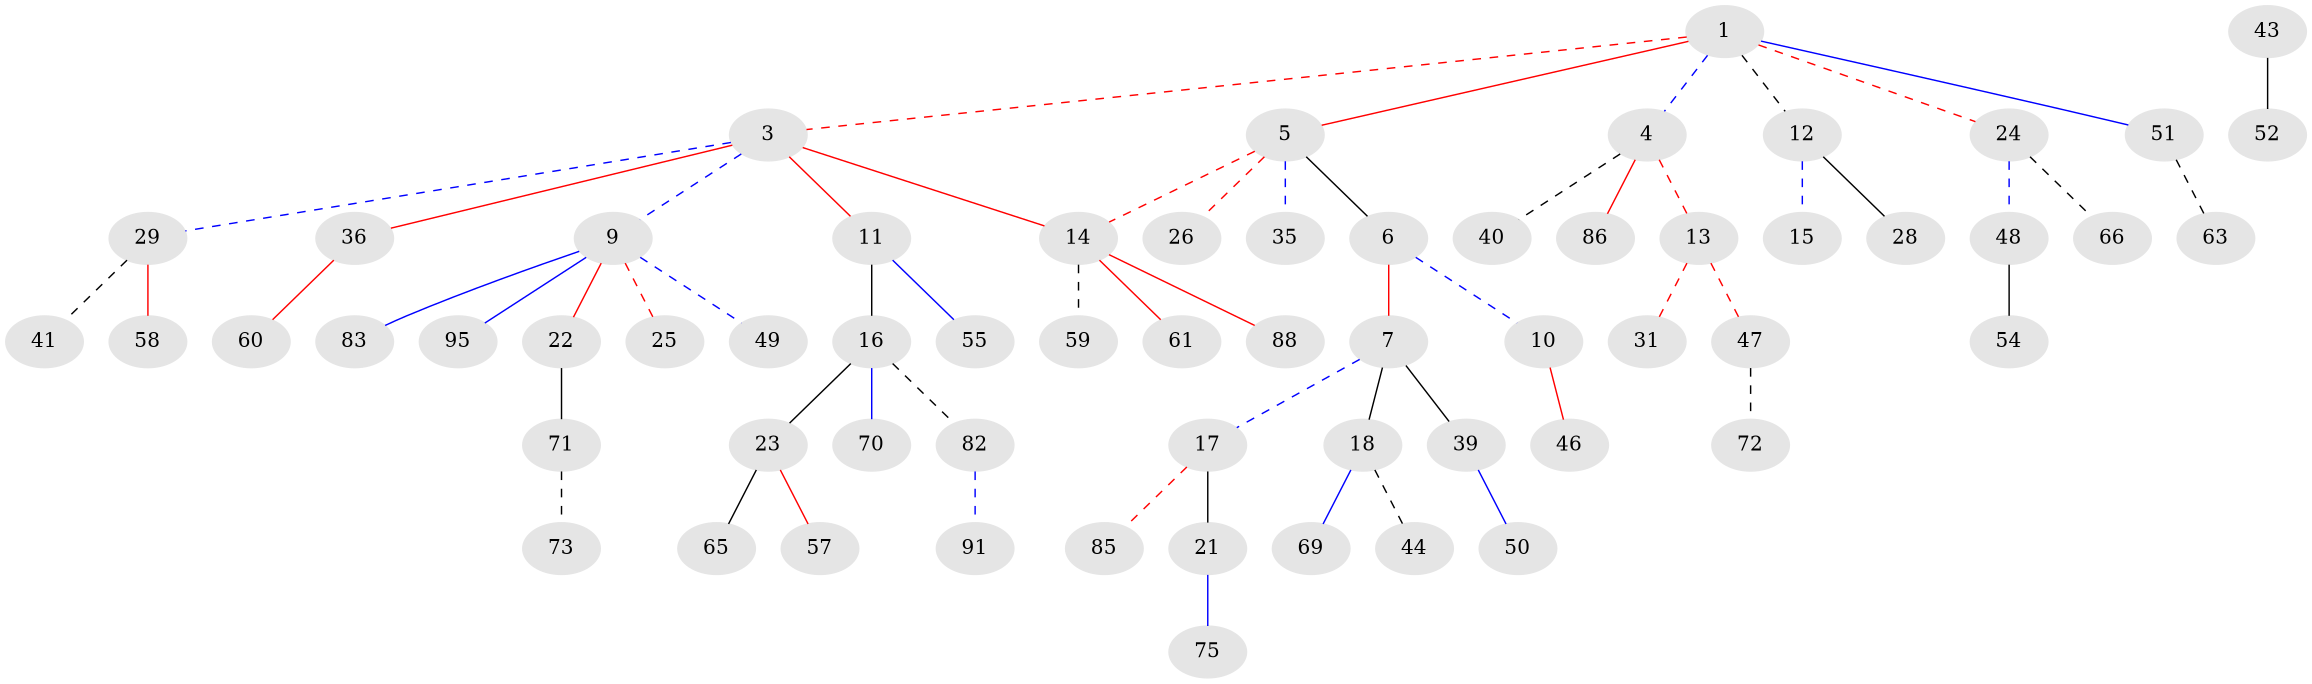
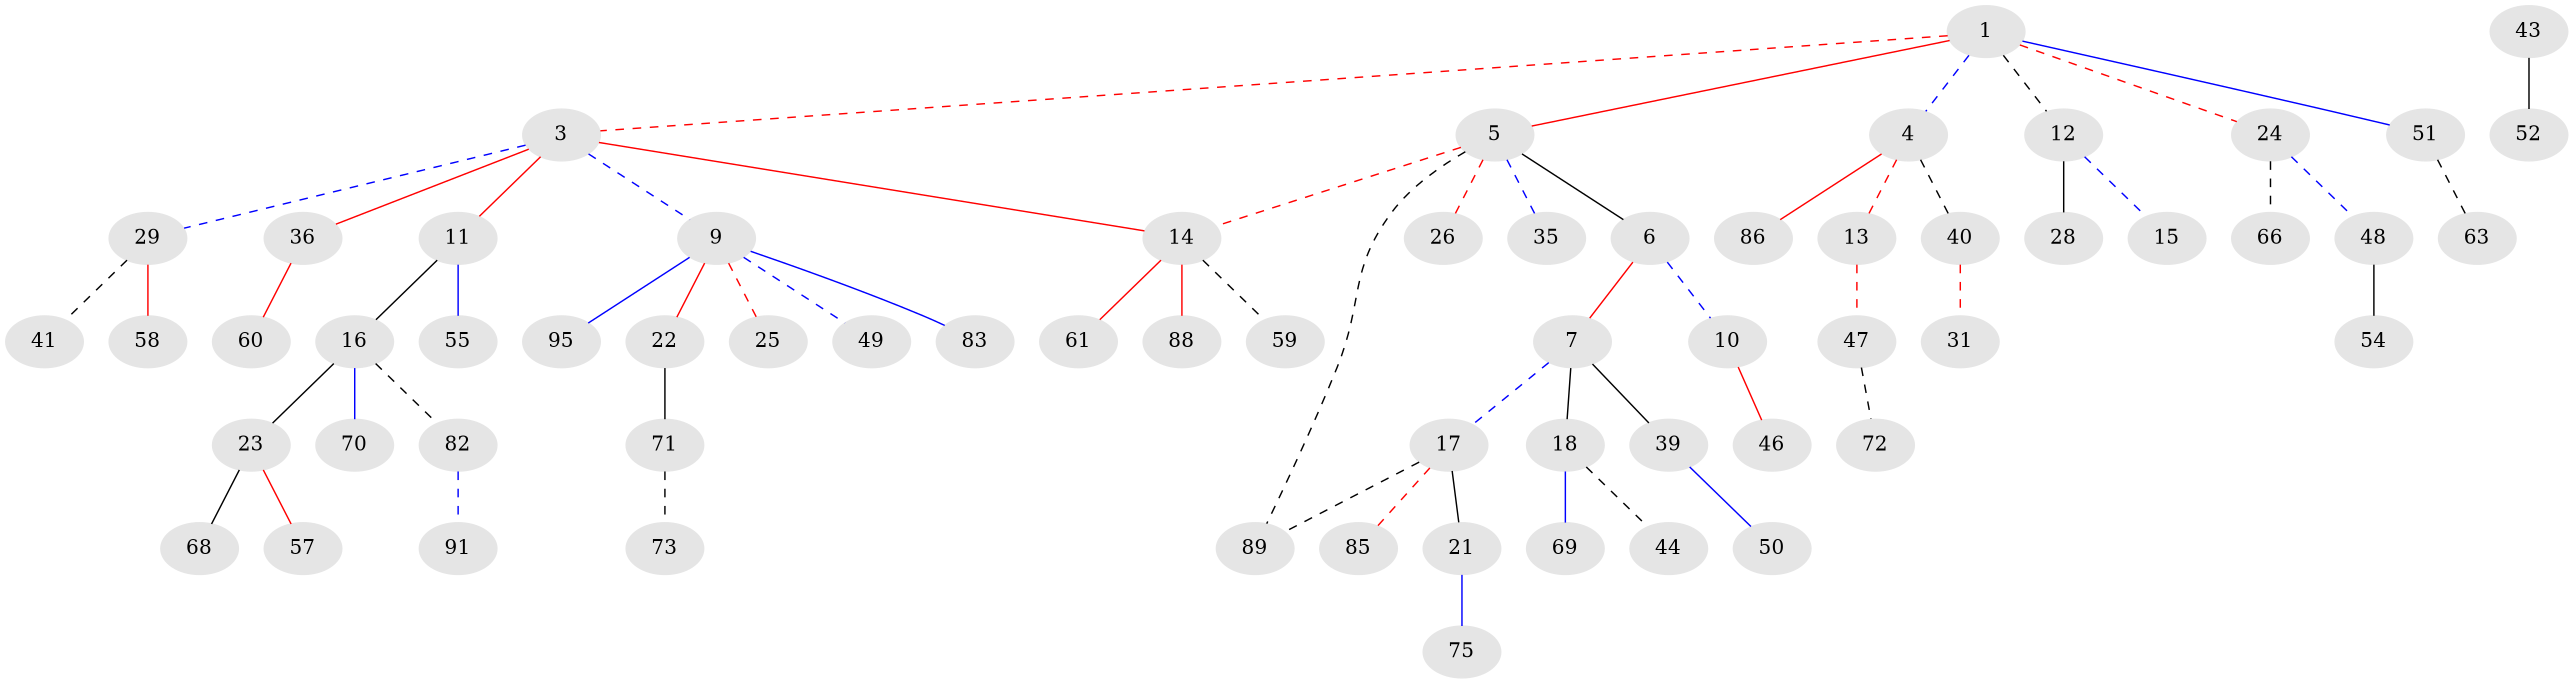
edge "13" -- "31": now "40" -- "31"
node "65": label "65" -> "68"
node "89": added
